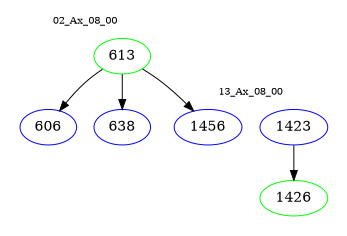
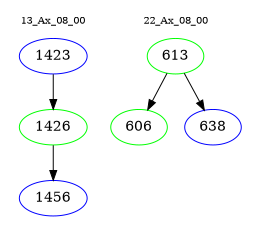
cluster "02_Ax_08_00": label "02_Ax_08_00" -> "22_Ax_08_00"
edge "613" -> "1456": now "1426" -> "1456"
node "606": color blue -> green
